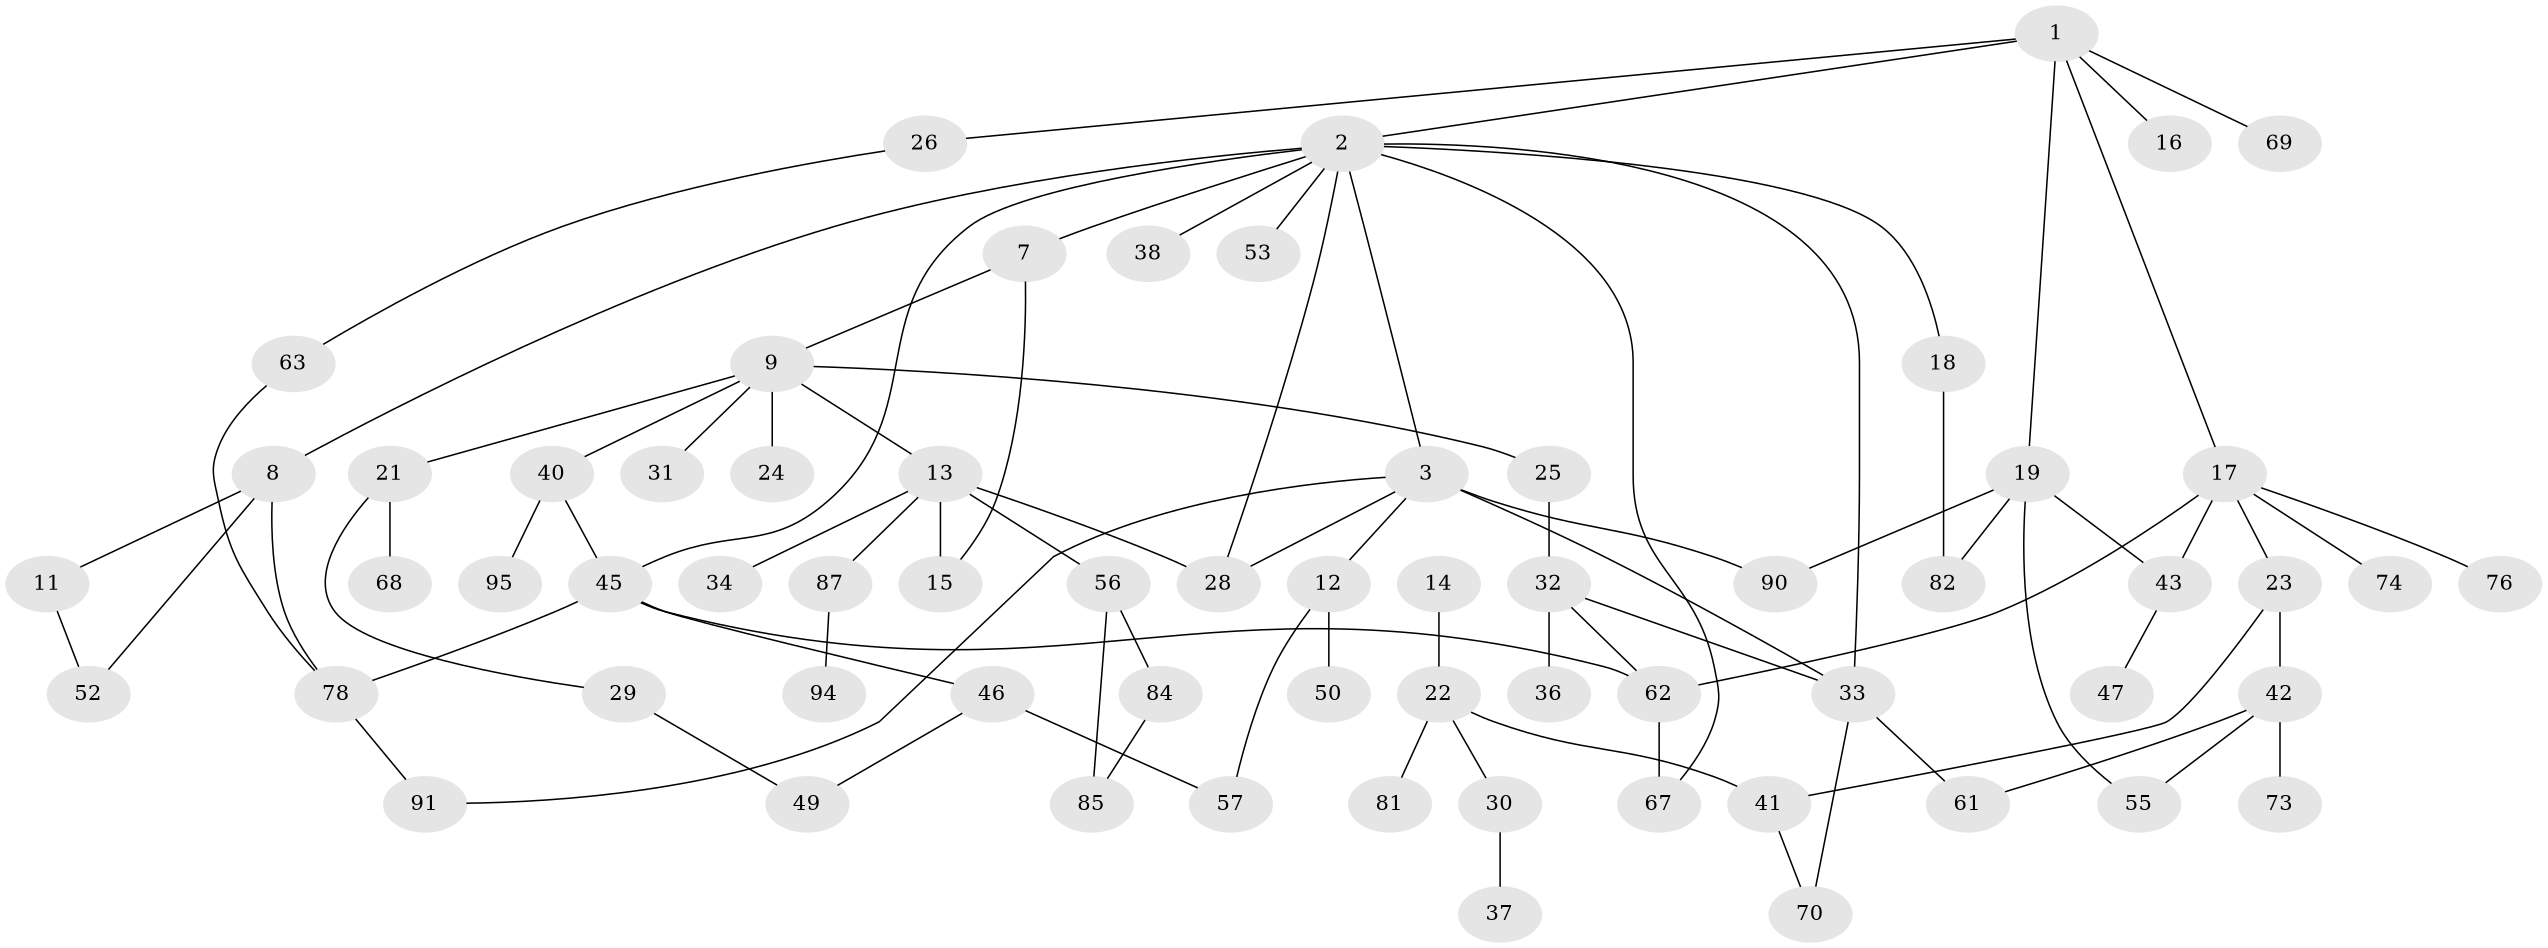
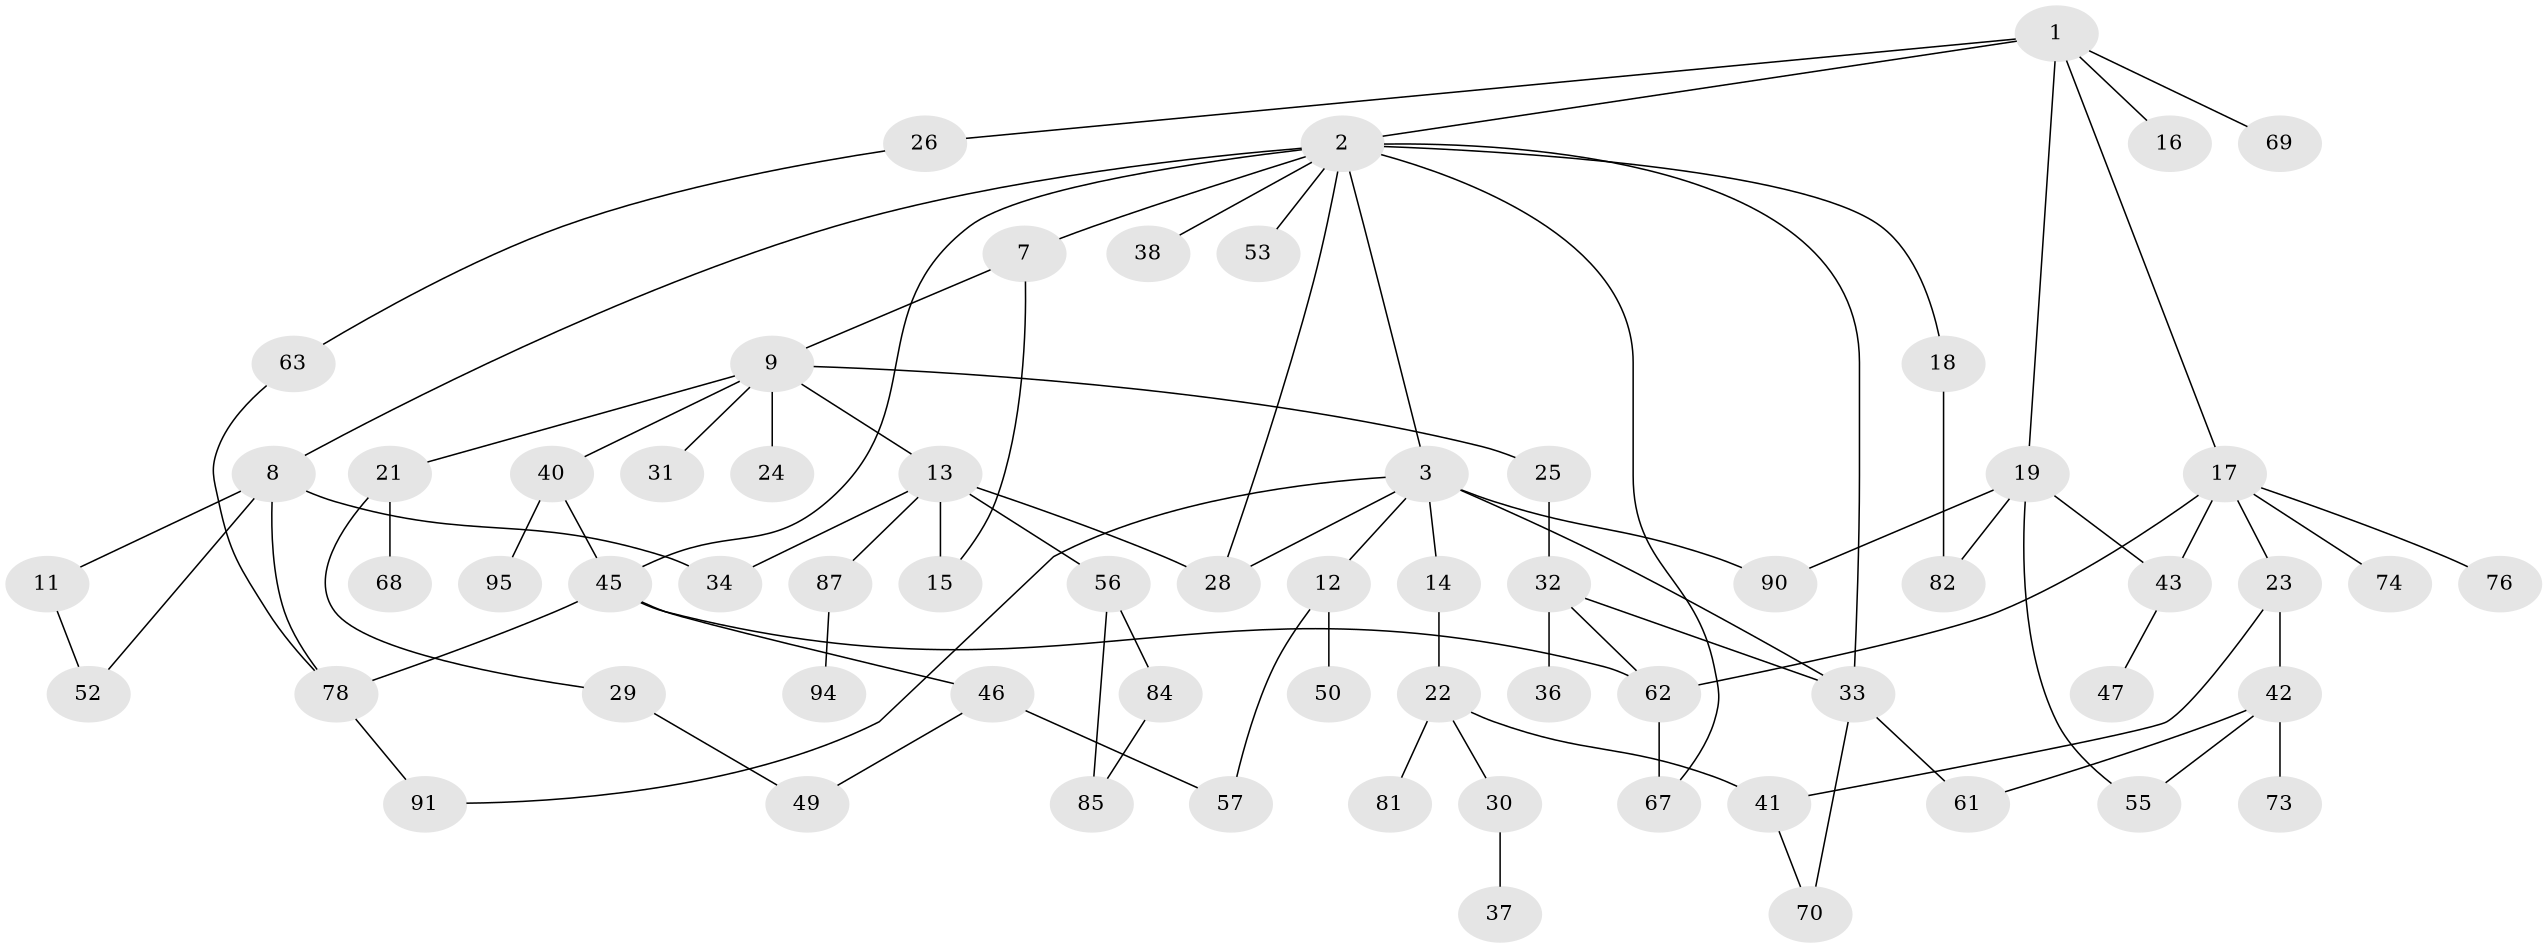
edge "8" -- "34": added
edge "3" -- "14": added
